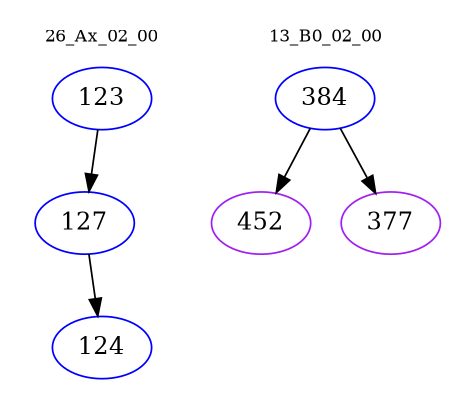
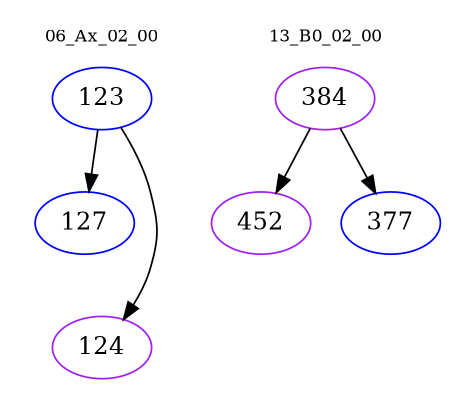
cluster "26_Ax_02_00": label "26_Ax_02_00" -> "06_Ax_02_00"
node "384": color blue -> purple
node "377": color purple -> blue
edge "127" -> "124": now "123" -> "124"
node "124": color blue -> purple
